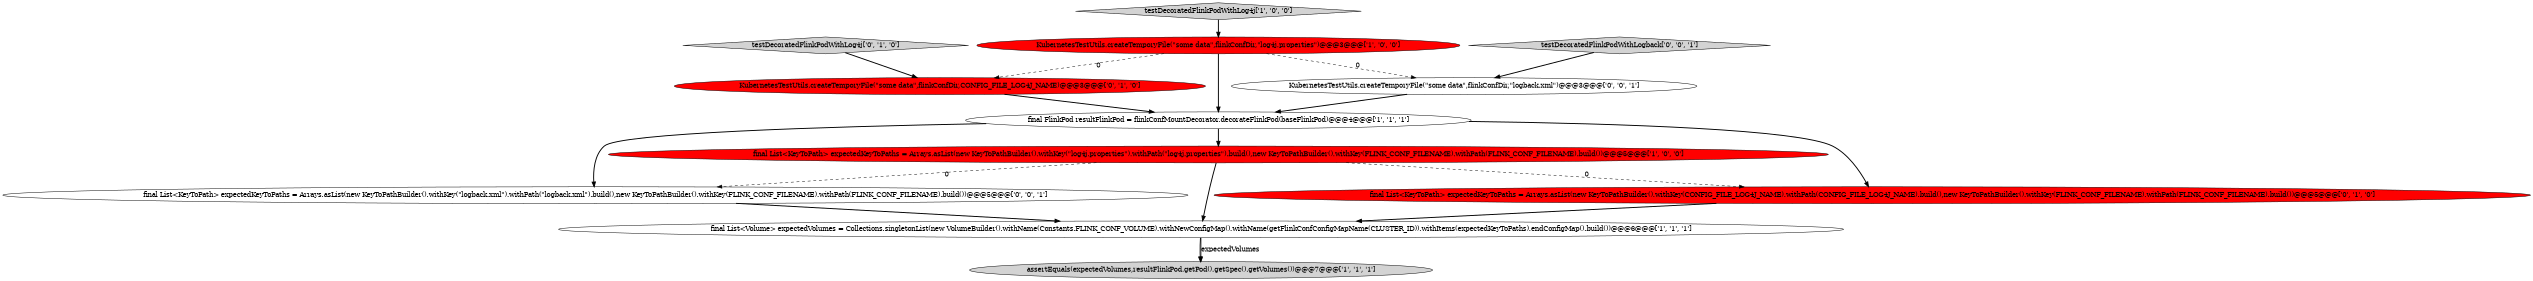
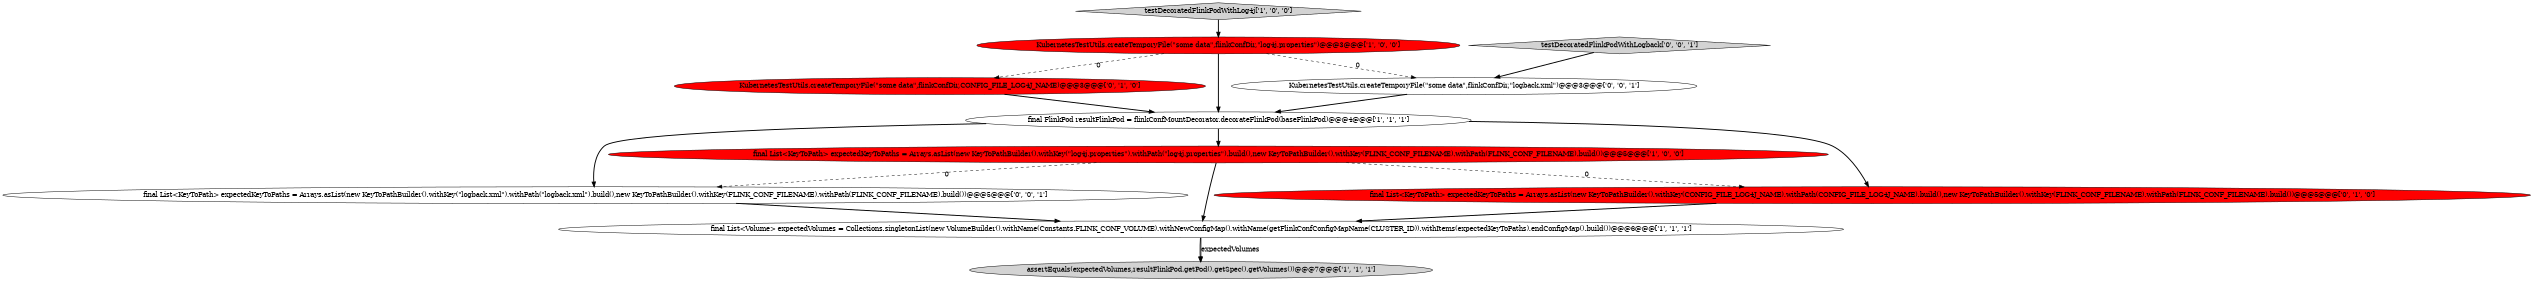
node "testDecoratedFlinkPodWithLog4j['0', '1', '0']": removed
